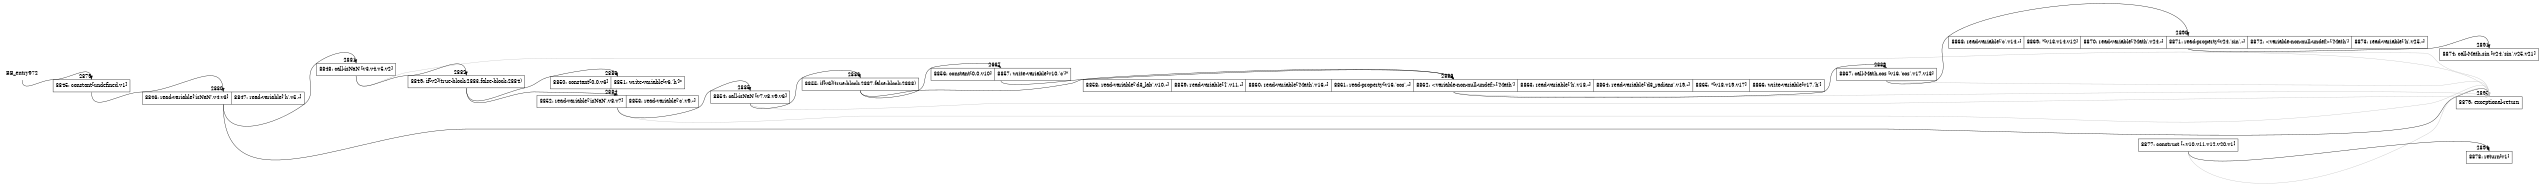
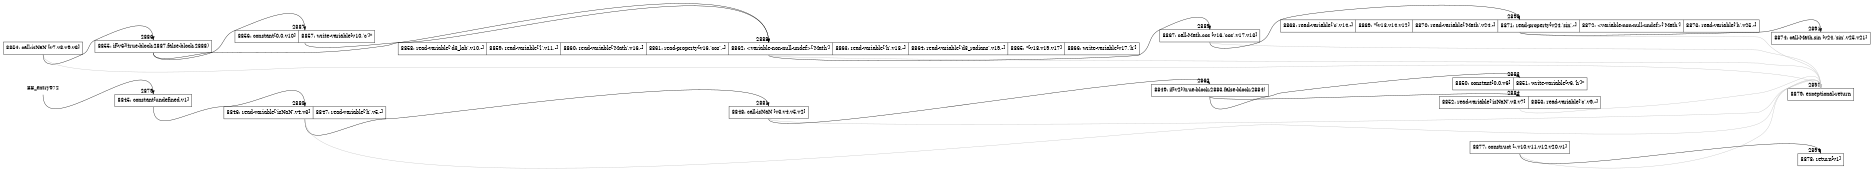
edge "8852: read-variable['isNaN',v8,v7]" -> "8854: call-isNaN [v7,v8,v9,v6]": removed
edge "8846: read-variable['isNaN',v4,v3]" -> "8879: exceptional-return": color black -> gray
